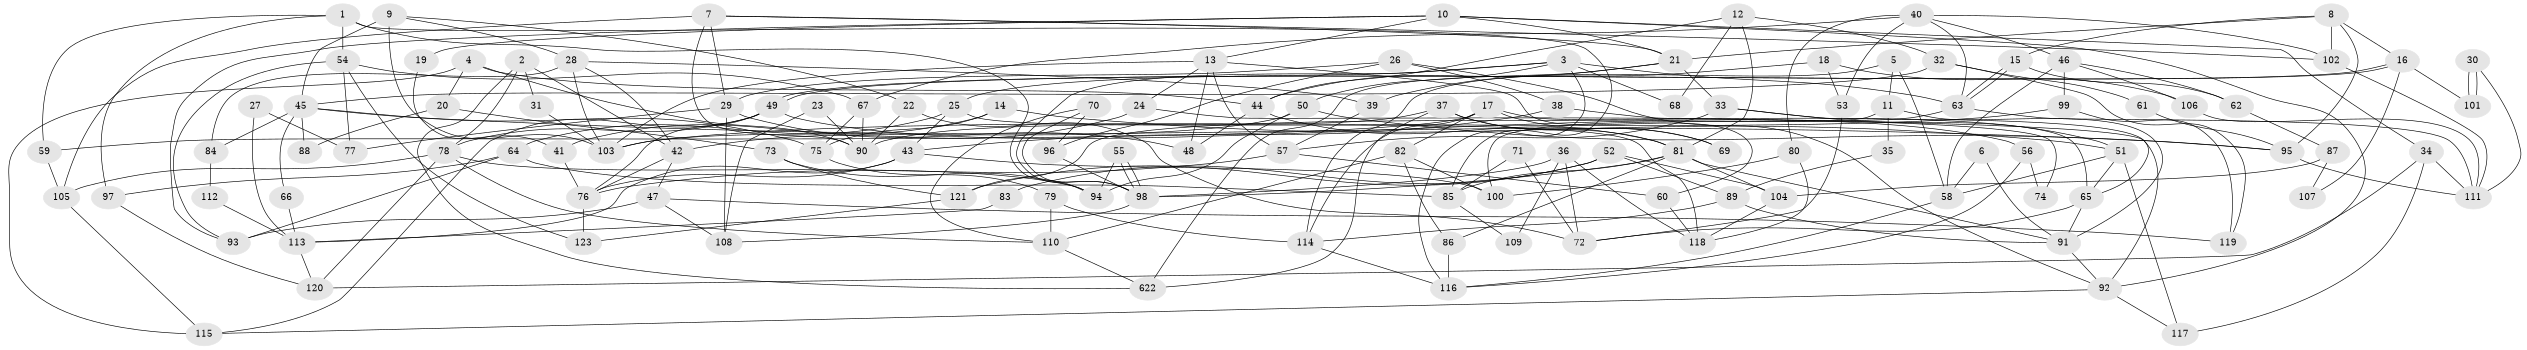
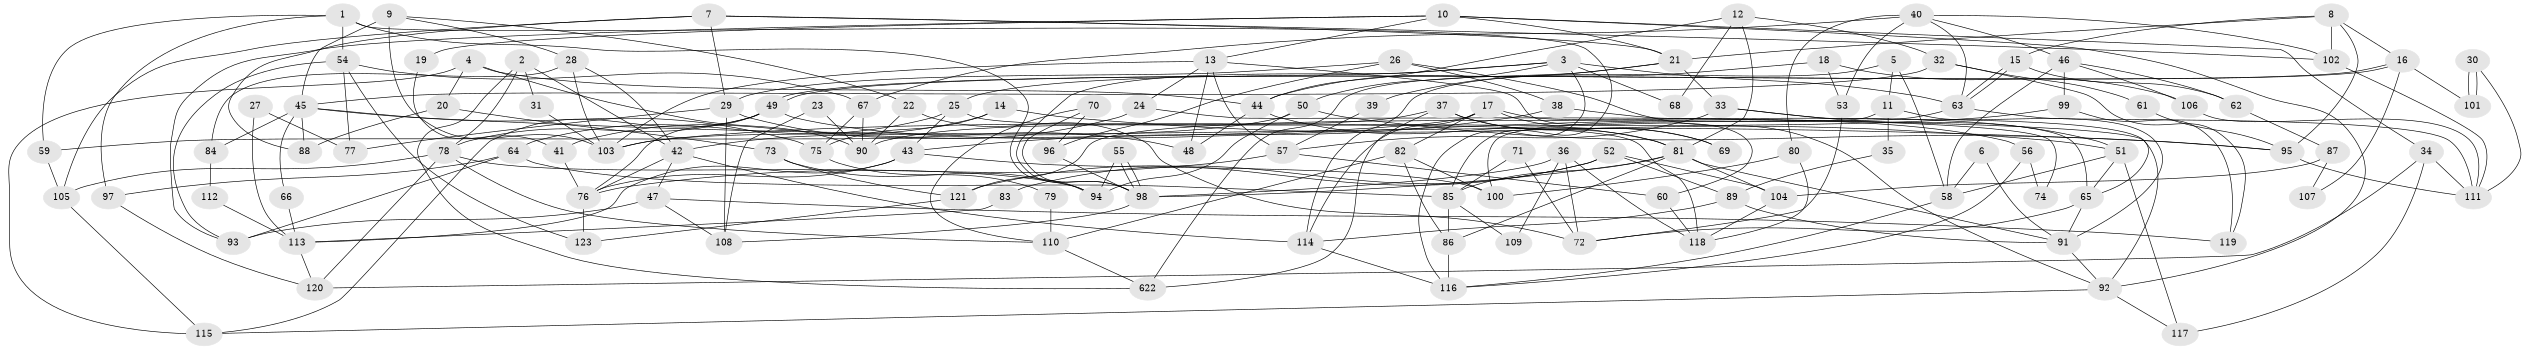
edge "28" -- "39": removed
edge "7" -- "90": now "7" -- "88"
edge "85" -- "86": added
edge "79" -- "114": now "42" -- "114"
